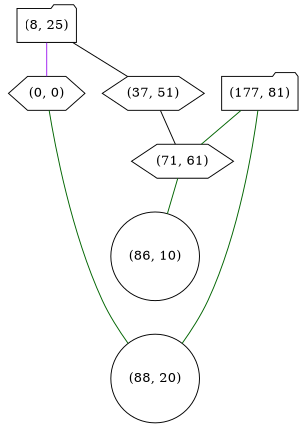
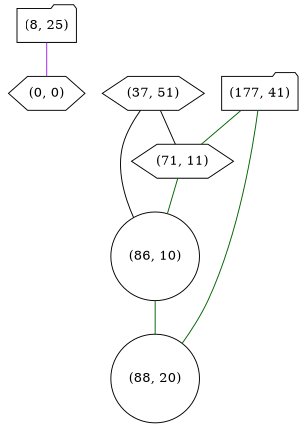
edge "(8, 25)" -- "(37, 51)": now "(86, 10)" -- "(37, 51)"
node "(177, 81)": label "(177, 81)" -> "(177, 41)"
node "(71, 61)": label "(71, 61)" -> "(71, 11)"
edge "(0, 0)" -- "(88, 20)": now "(86, 10)" -- "(88, 20)"
